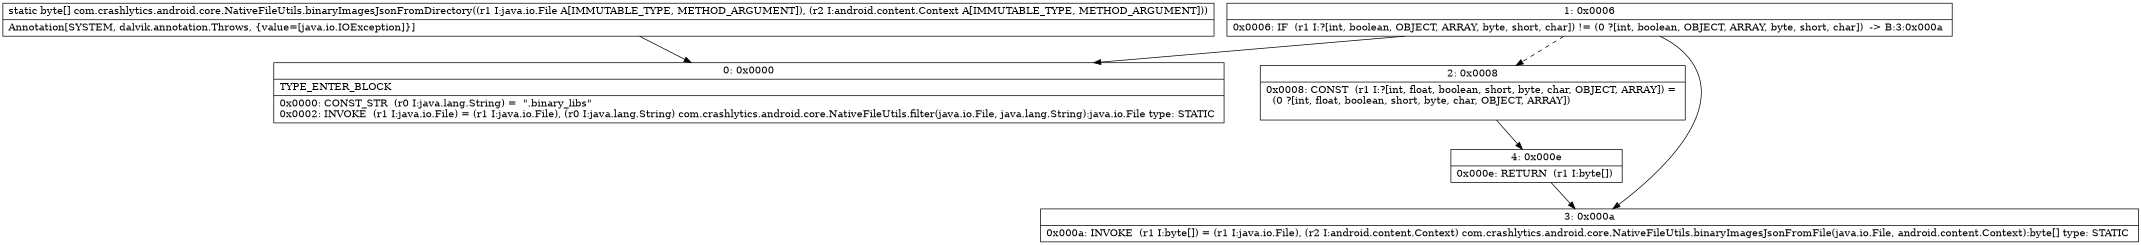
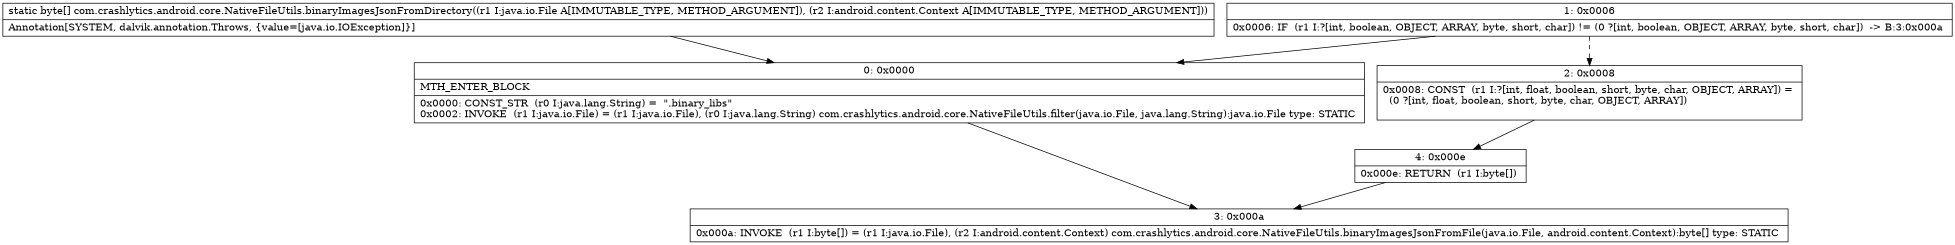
node "0: 0x0000": text "TYPE_ENTER_BLOCK" -> "MTH_ENTER_BLOCK"
edge "1: 0x0006" -> "3: 0x000a": now "0: 0x0000" -> "3: 0x000a"
